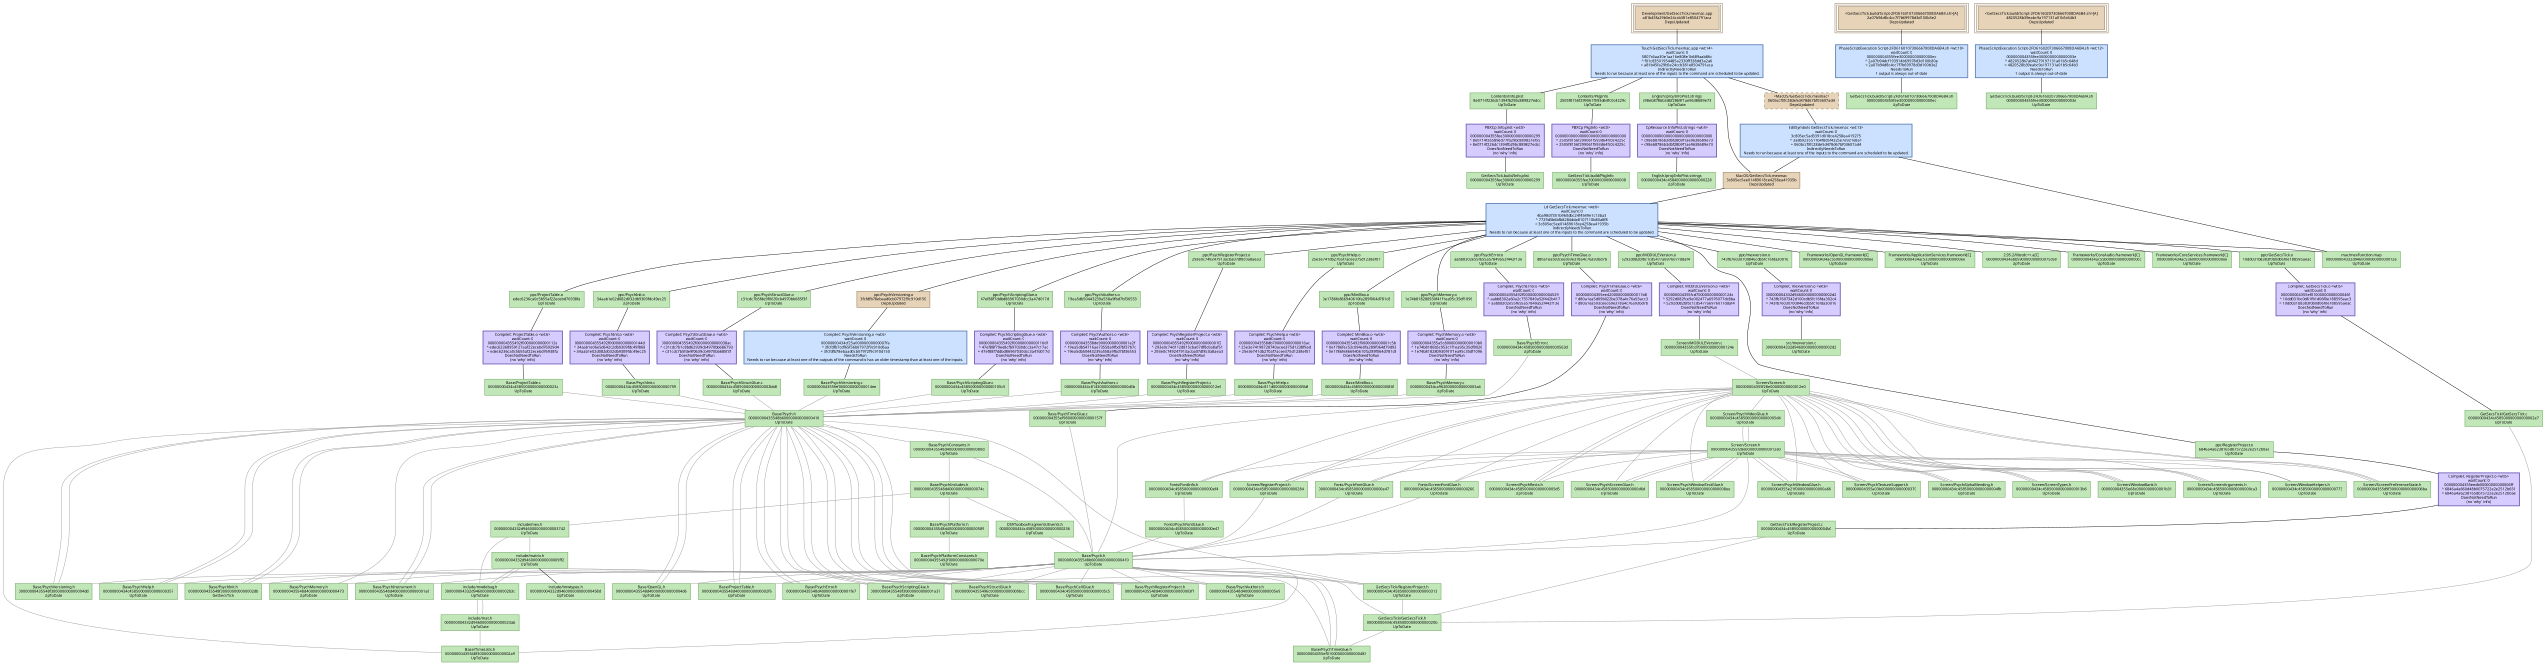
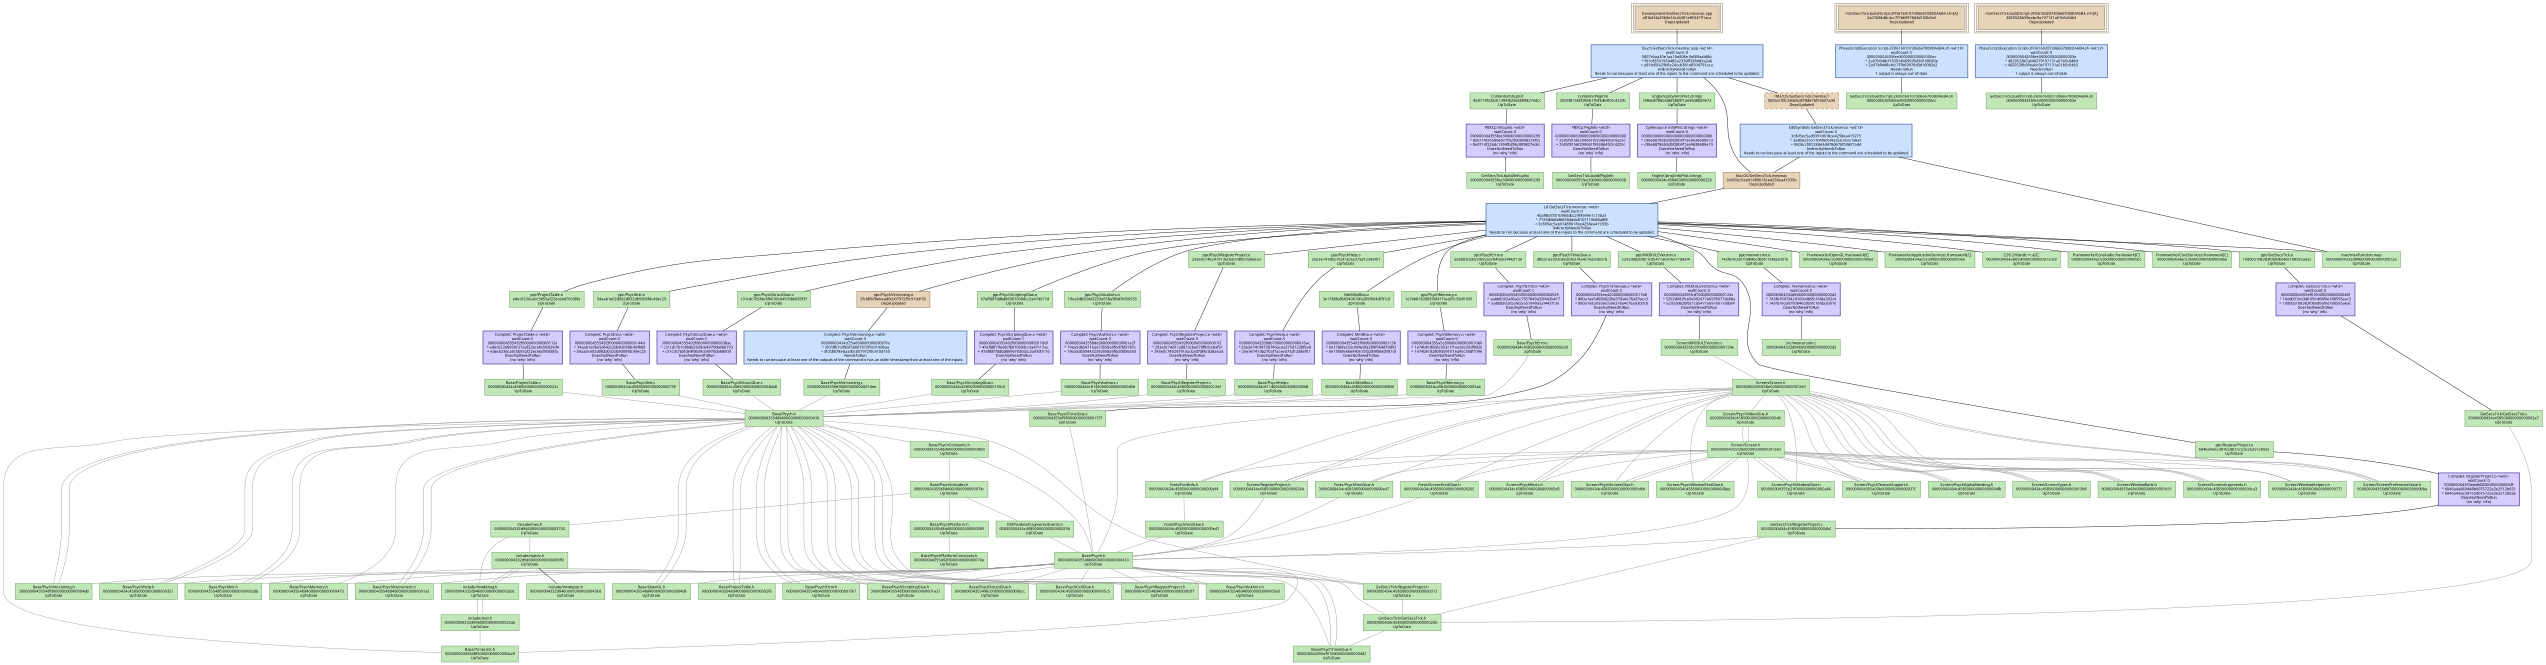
node "ppc/MiniBox.o 0e1786fe866940610fa289f064d781c8 UpToDate": label "ppc/MiniBox.o 0e1786fe866940610fa289f064d781c8 UpToDate" -> "fde/MiniBox.o 0e1786fe866940610fa289f064d781c8 UpToDate"
node "Base/PsychInit.h 00000000435548f300000000000002db GetSecsTick": label "Base/PsychInit.h 00000000435548f300000000000002db GetSecsTick" -> "Base/PsychInit.h 00000000435548f300000000000002db UpToDate"
